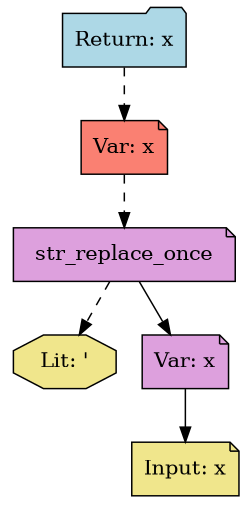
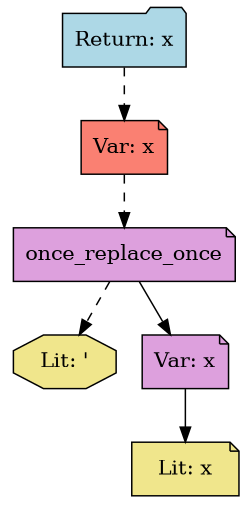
node "str_replace_once": label "str_replace_once" -> "once_replace_once"
node "Input: x": label "Input: x" -> "Lit: x"
